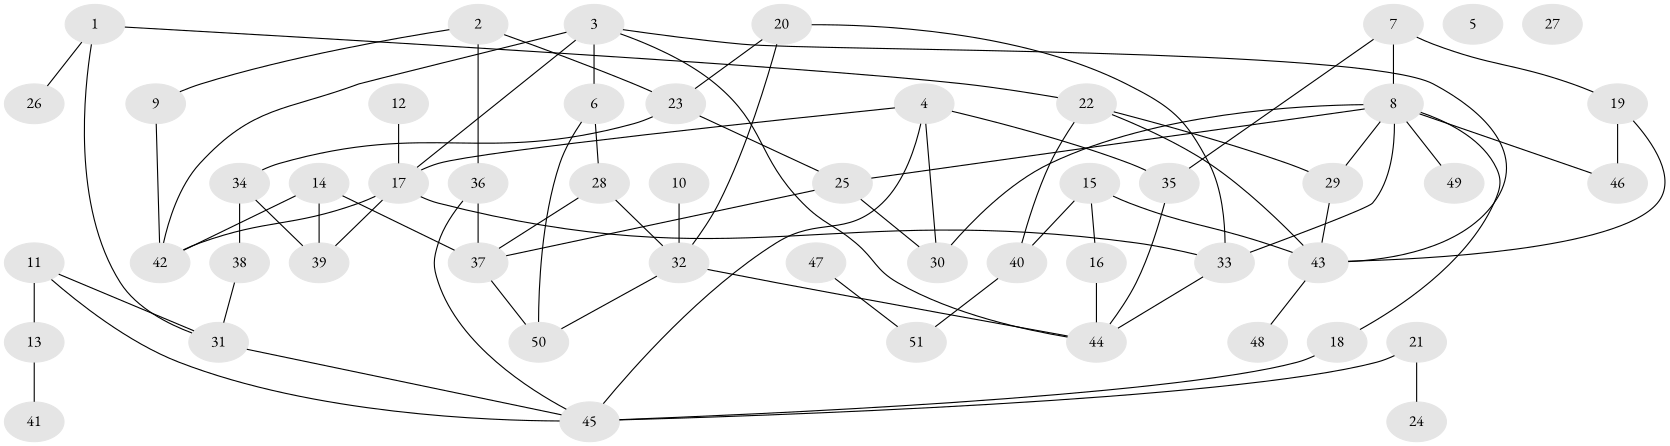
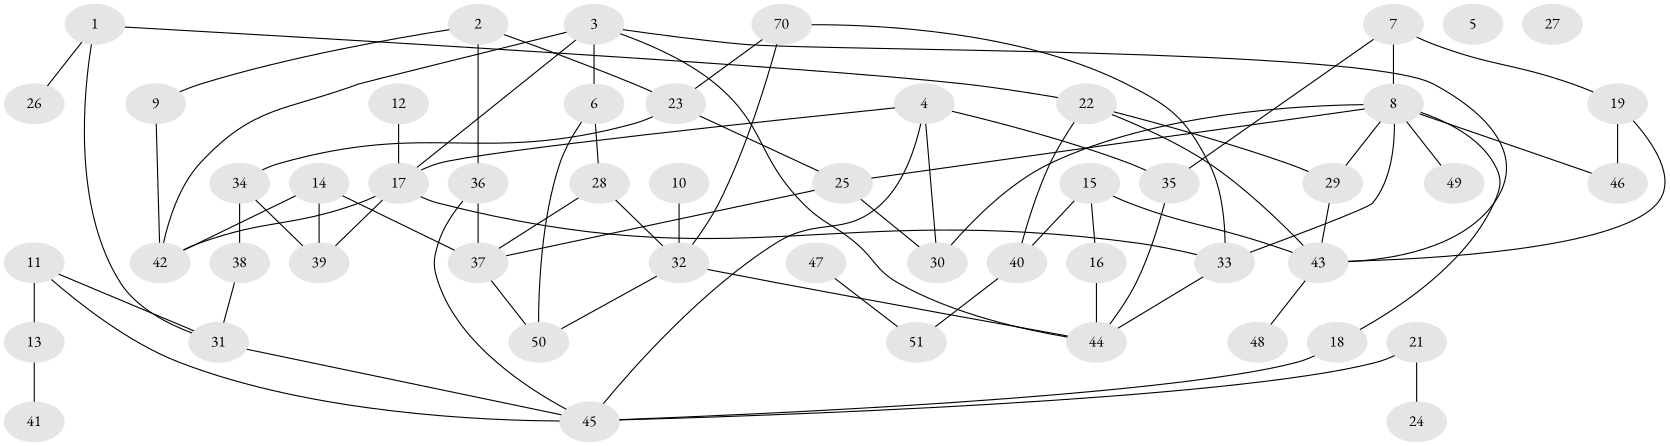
node "20": label "20" -> "70"
